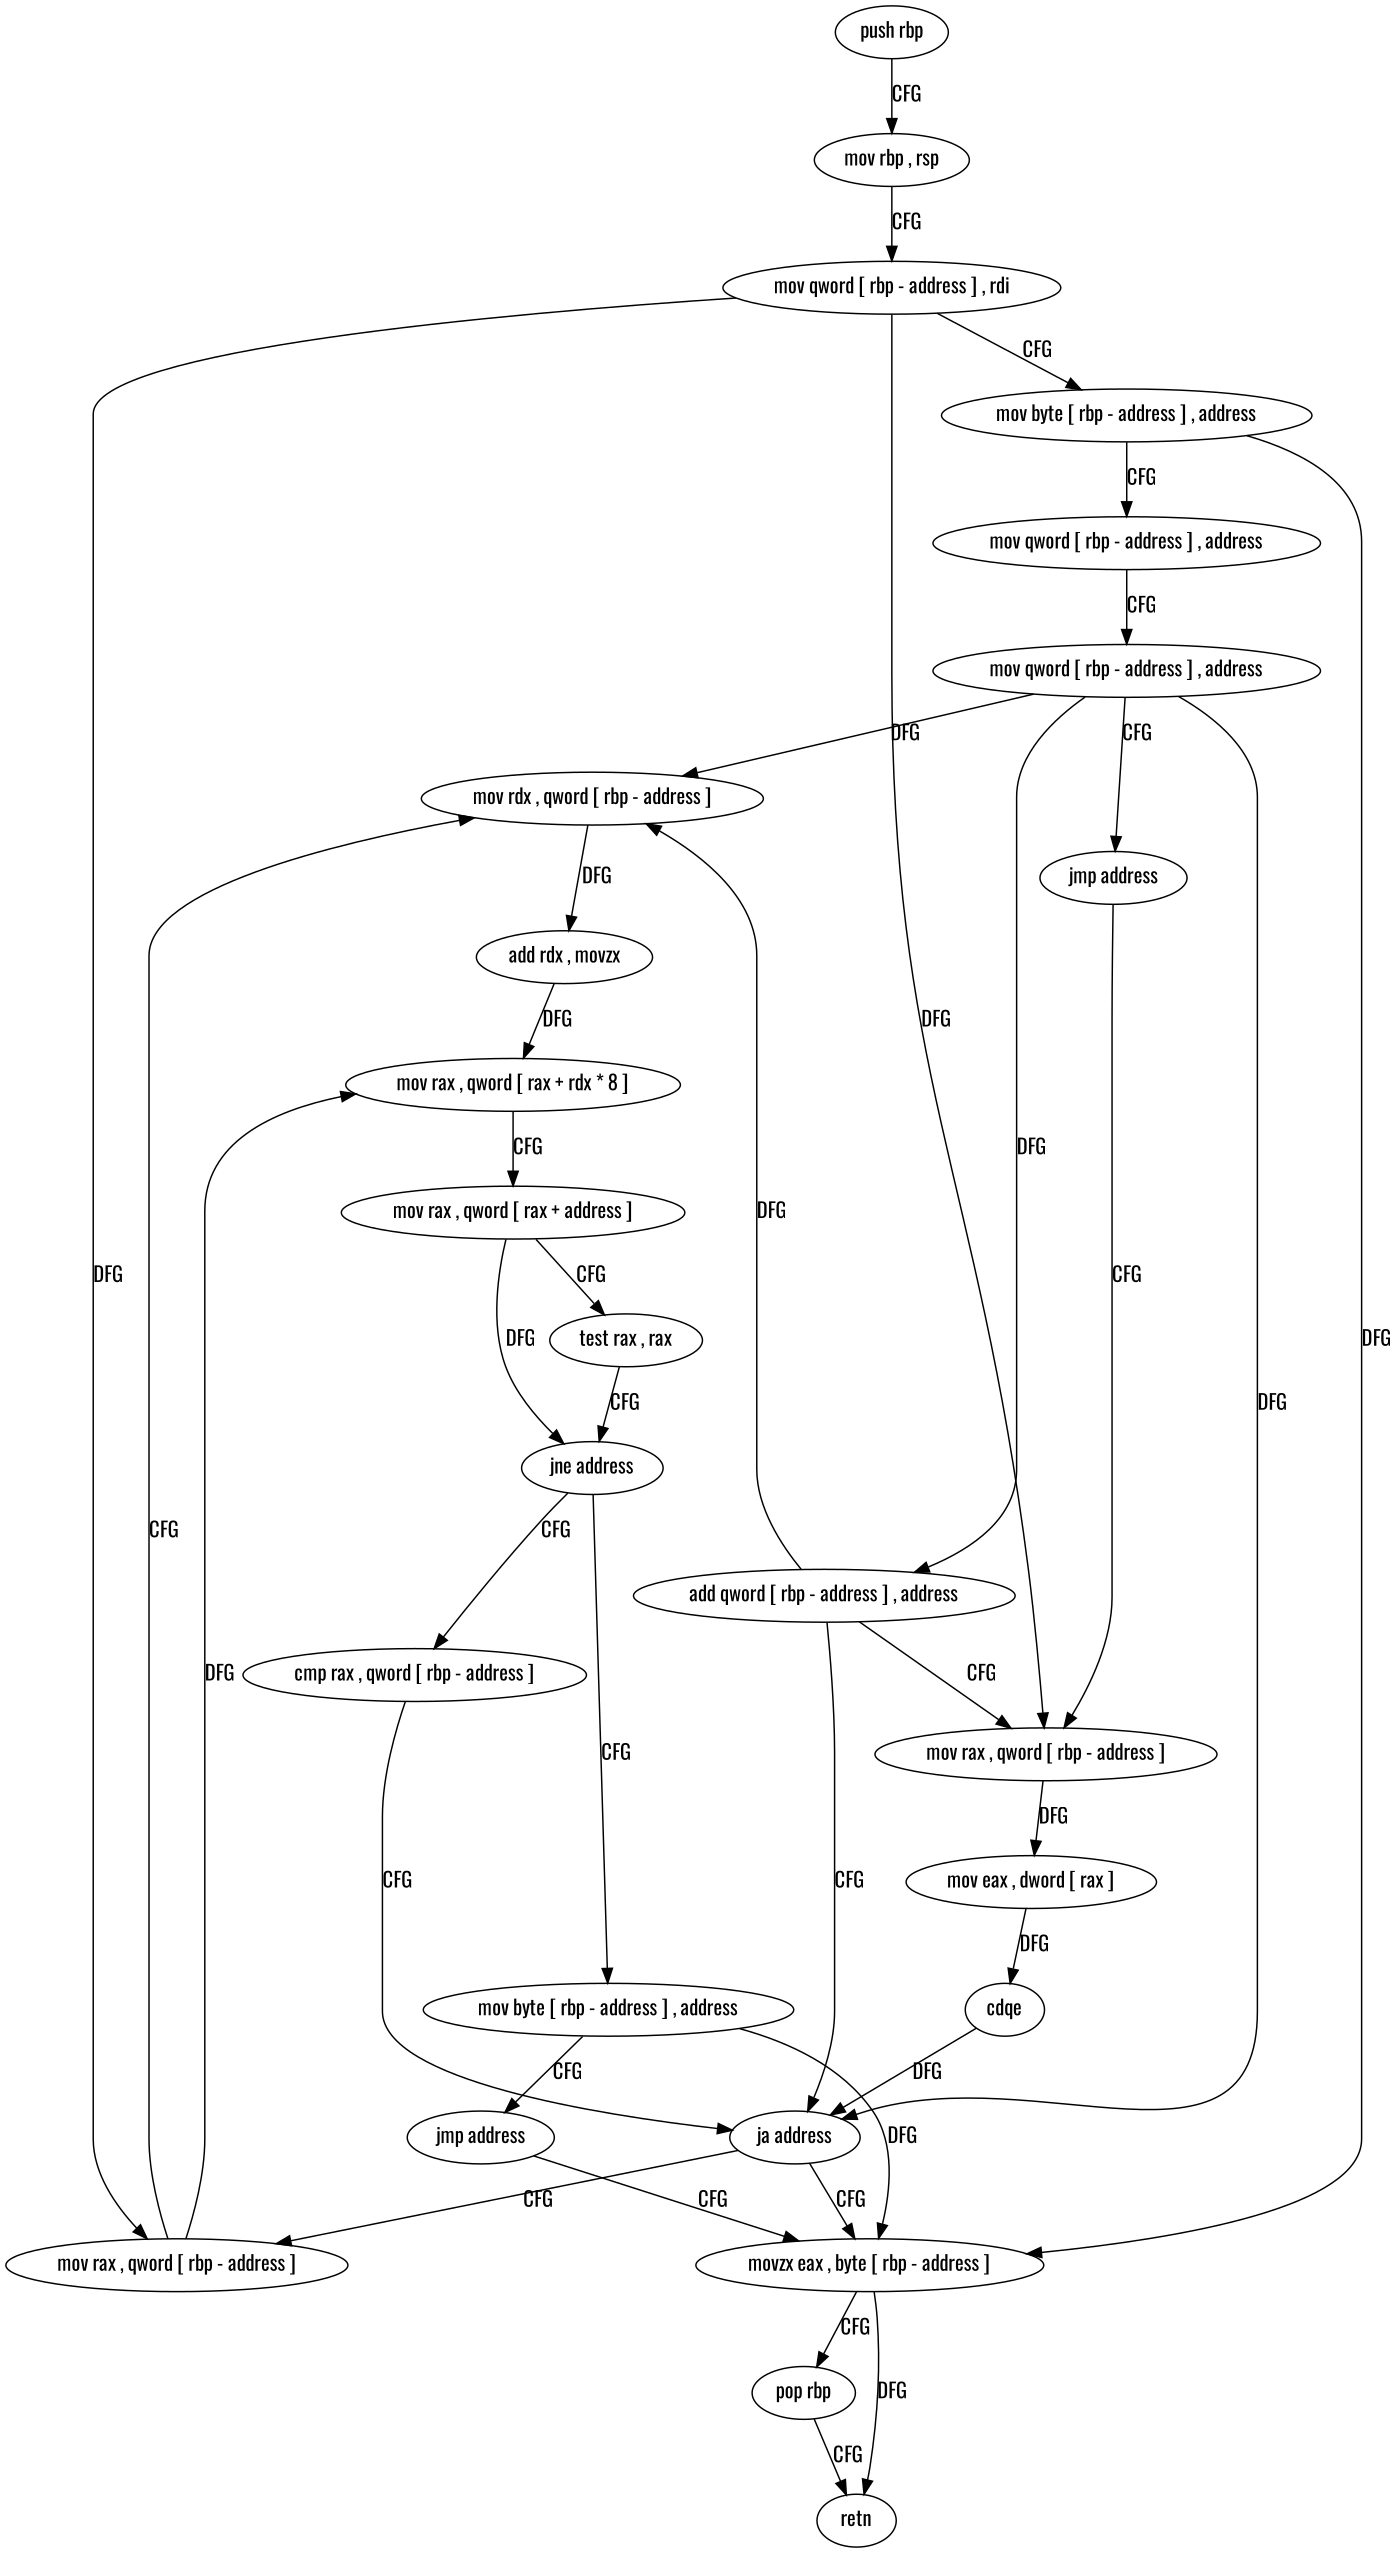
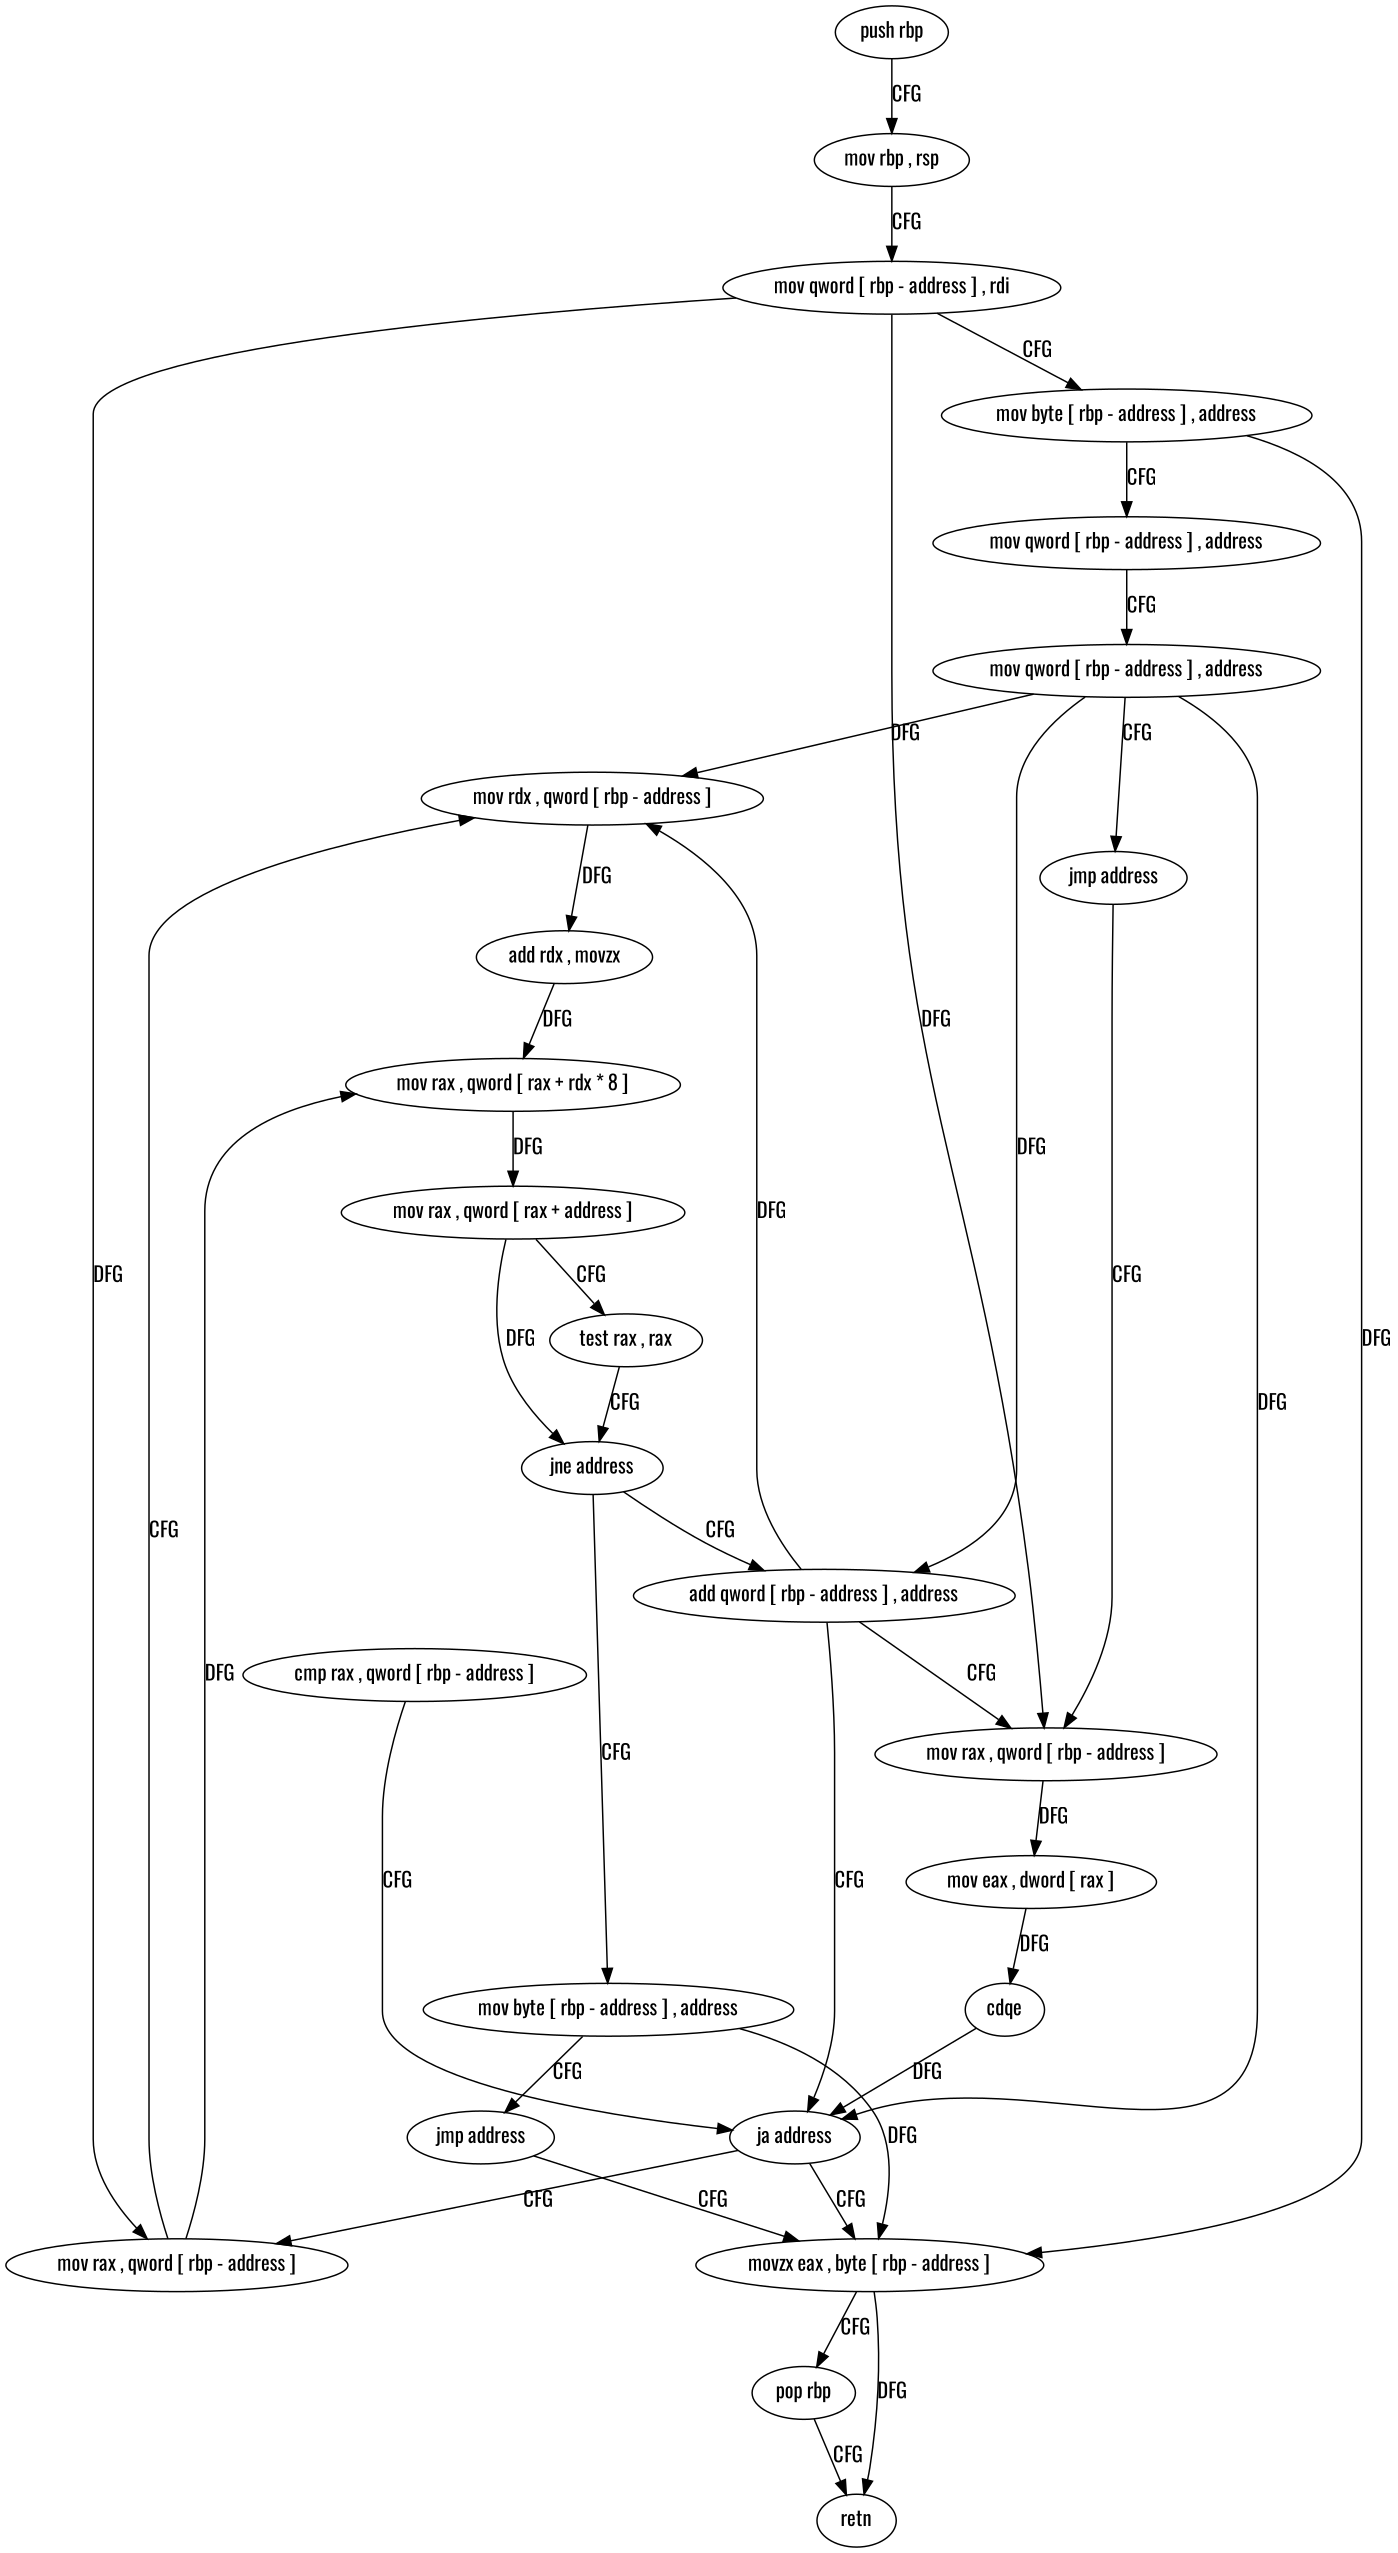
edge "mov rax , qword [ rax + rdx * 8 ]" -> "mov rax , qword [ rax + address ]": label "CFG" -> "DFG"
edge "jne address" -> "cmp rax , qword [ rbp - address ]": now "jne address" -> "add qword [ rbp - address ] , address"
